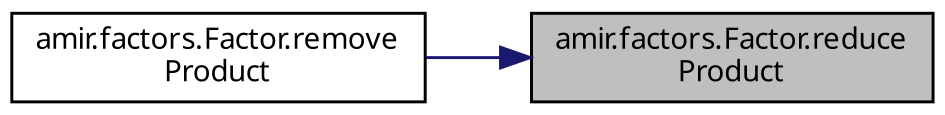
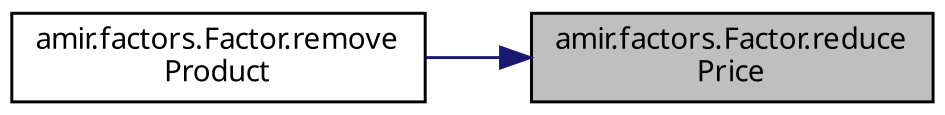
node "amir.factors.Factor.reduce Product": label "amir.factors.Factor.reduce Product" -> "amir.factors.Factor.reduce Price"
